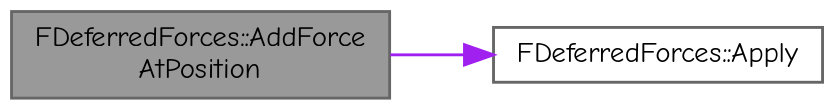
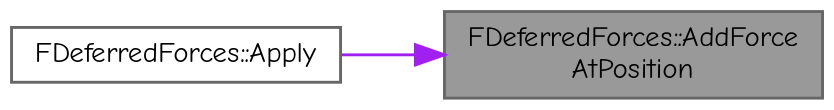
edge "FDeferredForces::AddForce AtPosition" -> "FDeferredForces::Apply": reversed
